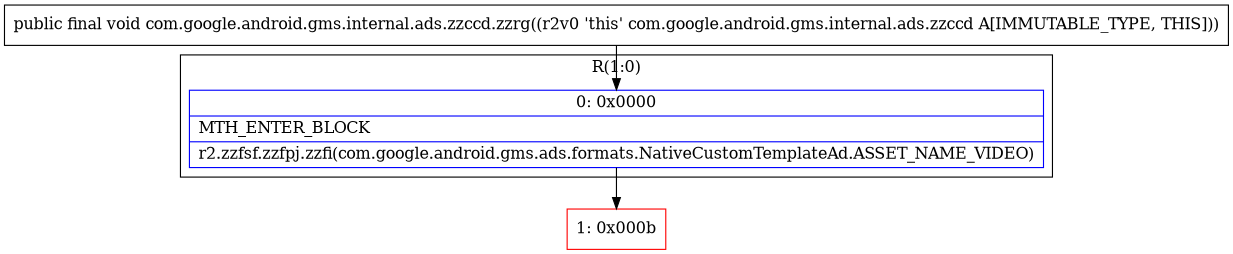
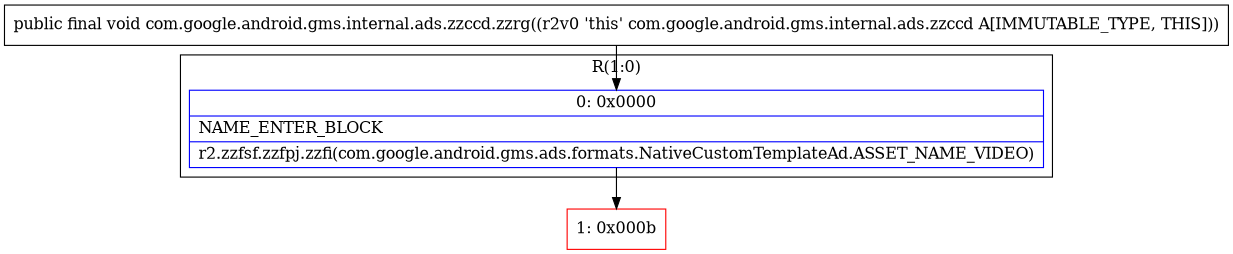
node "0: 0x0000": text "MTH_ENTER_BLOCK" -> "NAME_ENTER_BLOCK"
